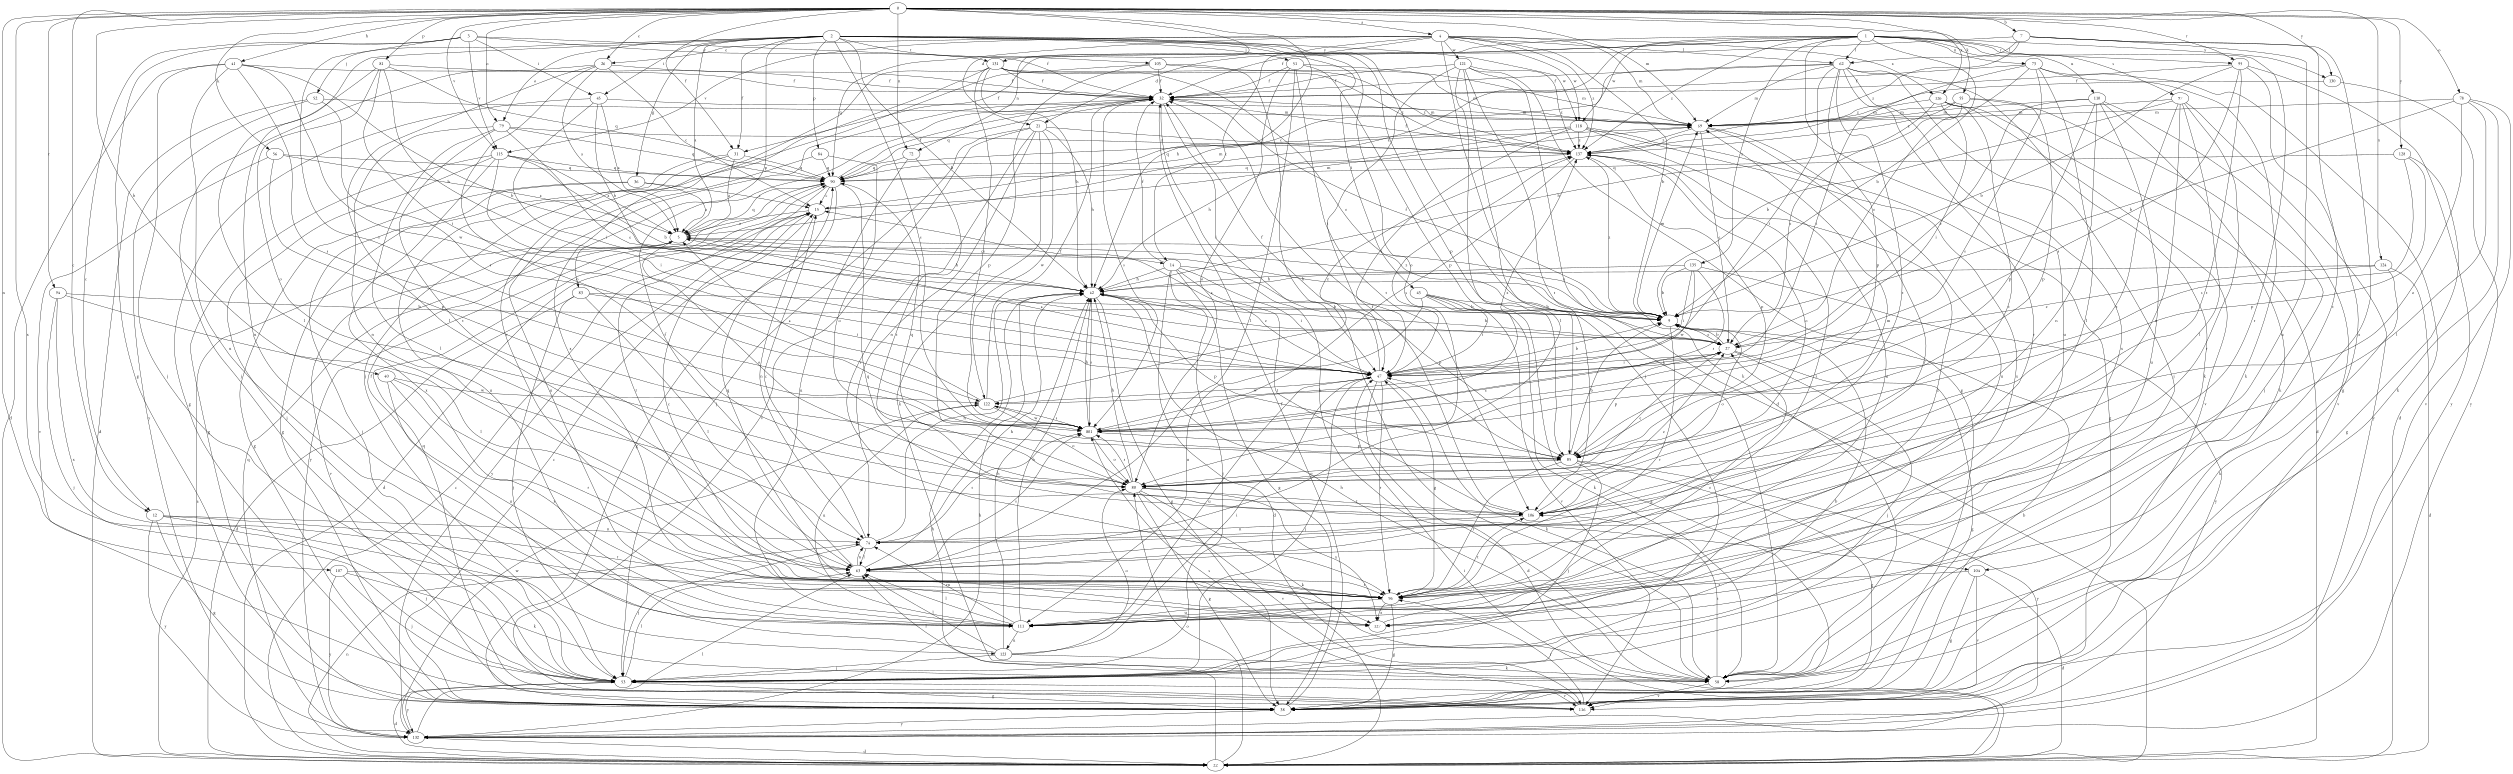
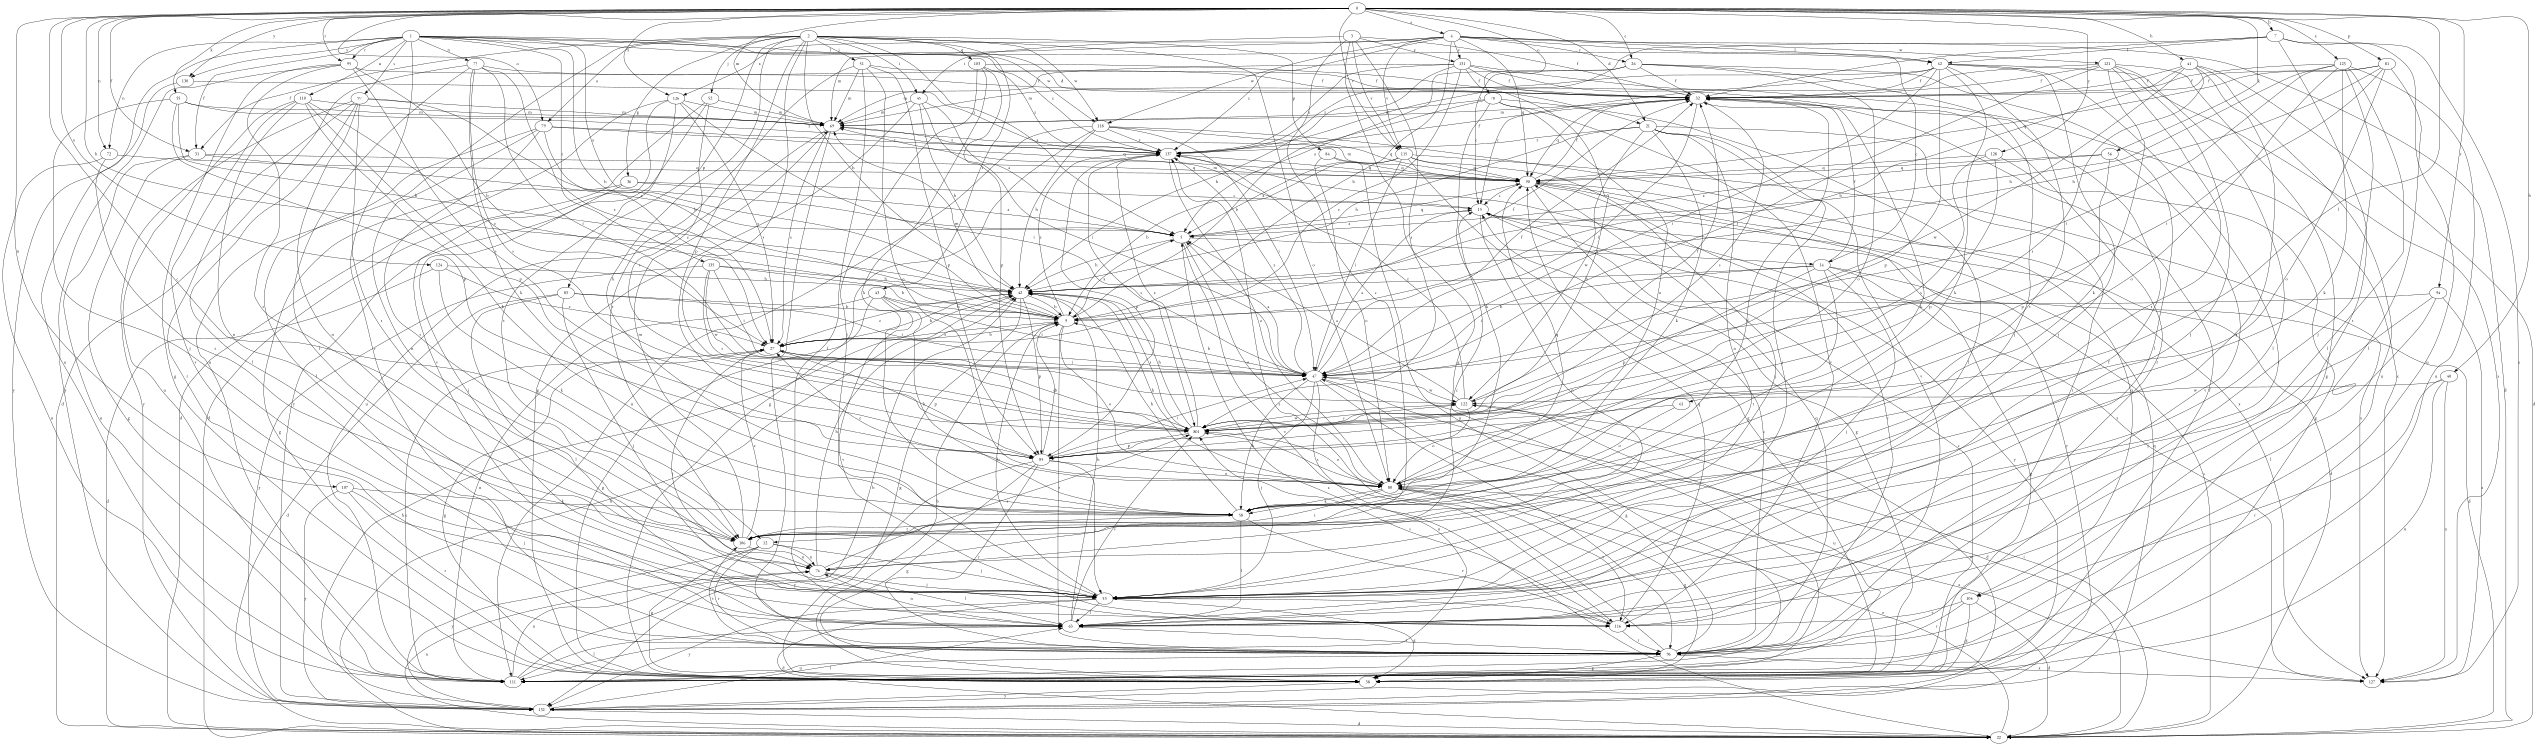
edge "2" -> "103": label "t" -> "q"
node "61": added
edge "111" -> "123": reversed
